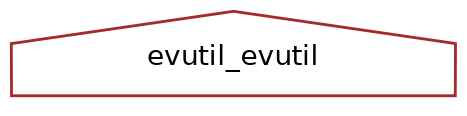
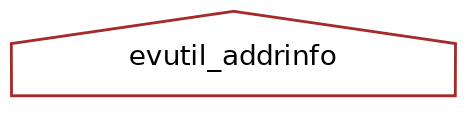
node "evutil_evutil": label "evutil_evutil" -> "evutil_addrinfo"
